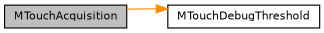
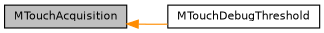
edge "MTouchAcquisition" -> "MTouchDebugThreshold": reversed
